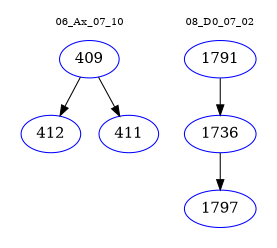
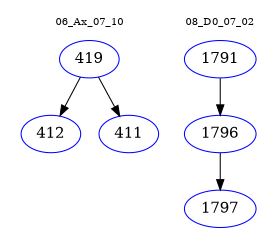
node "409": label "409" -> "419"
node "1736": label "1736" -> "1796"
